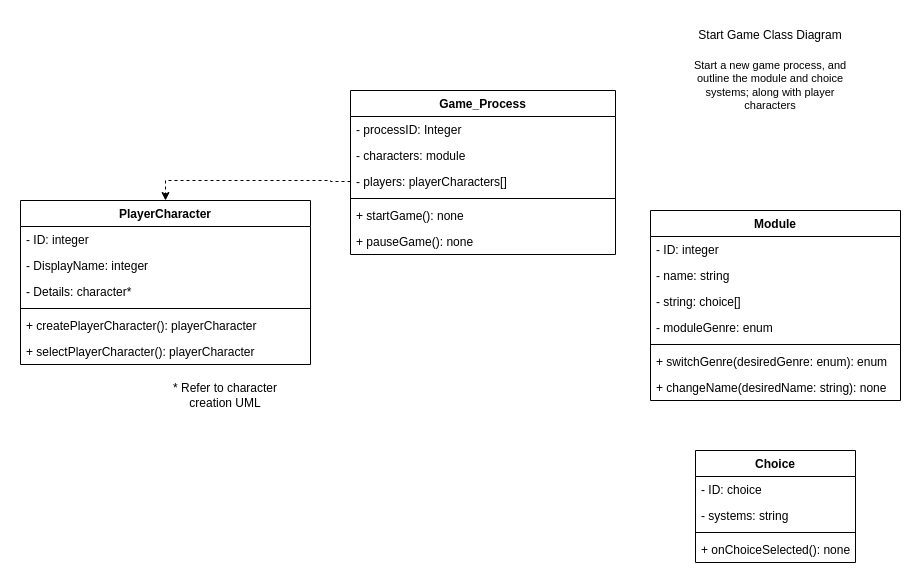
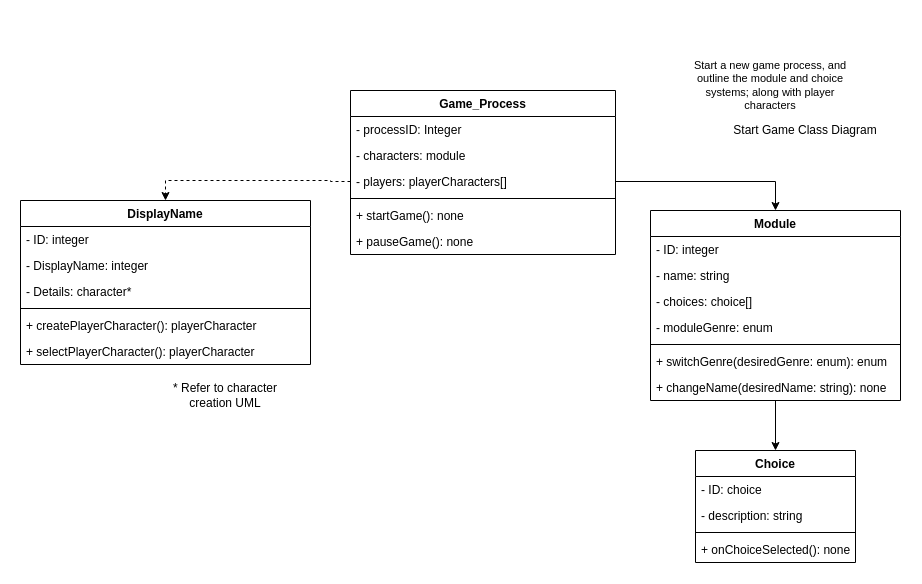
node "Start Game Class Diagram": moved (771, 36) -> (806, 131)
edge "- players: playerCharacters[]" -> "Module": added
node "PlayerCharacter": label "PlayerCharacter" -> "DisplayName"
node "- string: choice[]": label "- string: choice[]" -> "- choices: choice[]"
edge "Module" -> "Choice": added
node "- systems: string": label "- systems: string" -> "- description: string"
